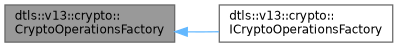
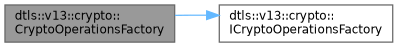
edge "dtls::v13::crypto:: ICryptoOperationsFactory" -> "dtls::v13::crypto:: CryptoOperationsFactory": reversed
